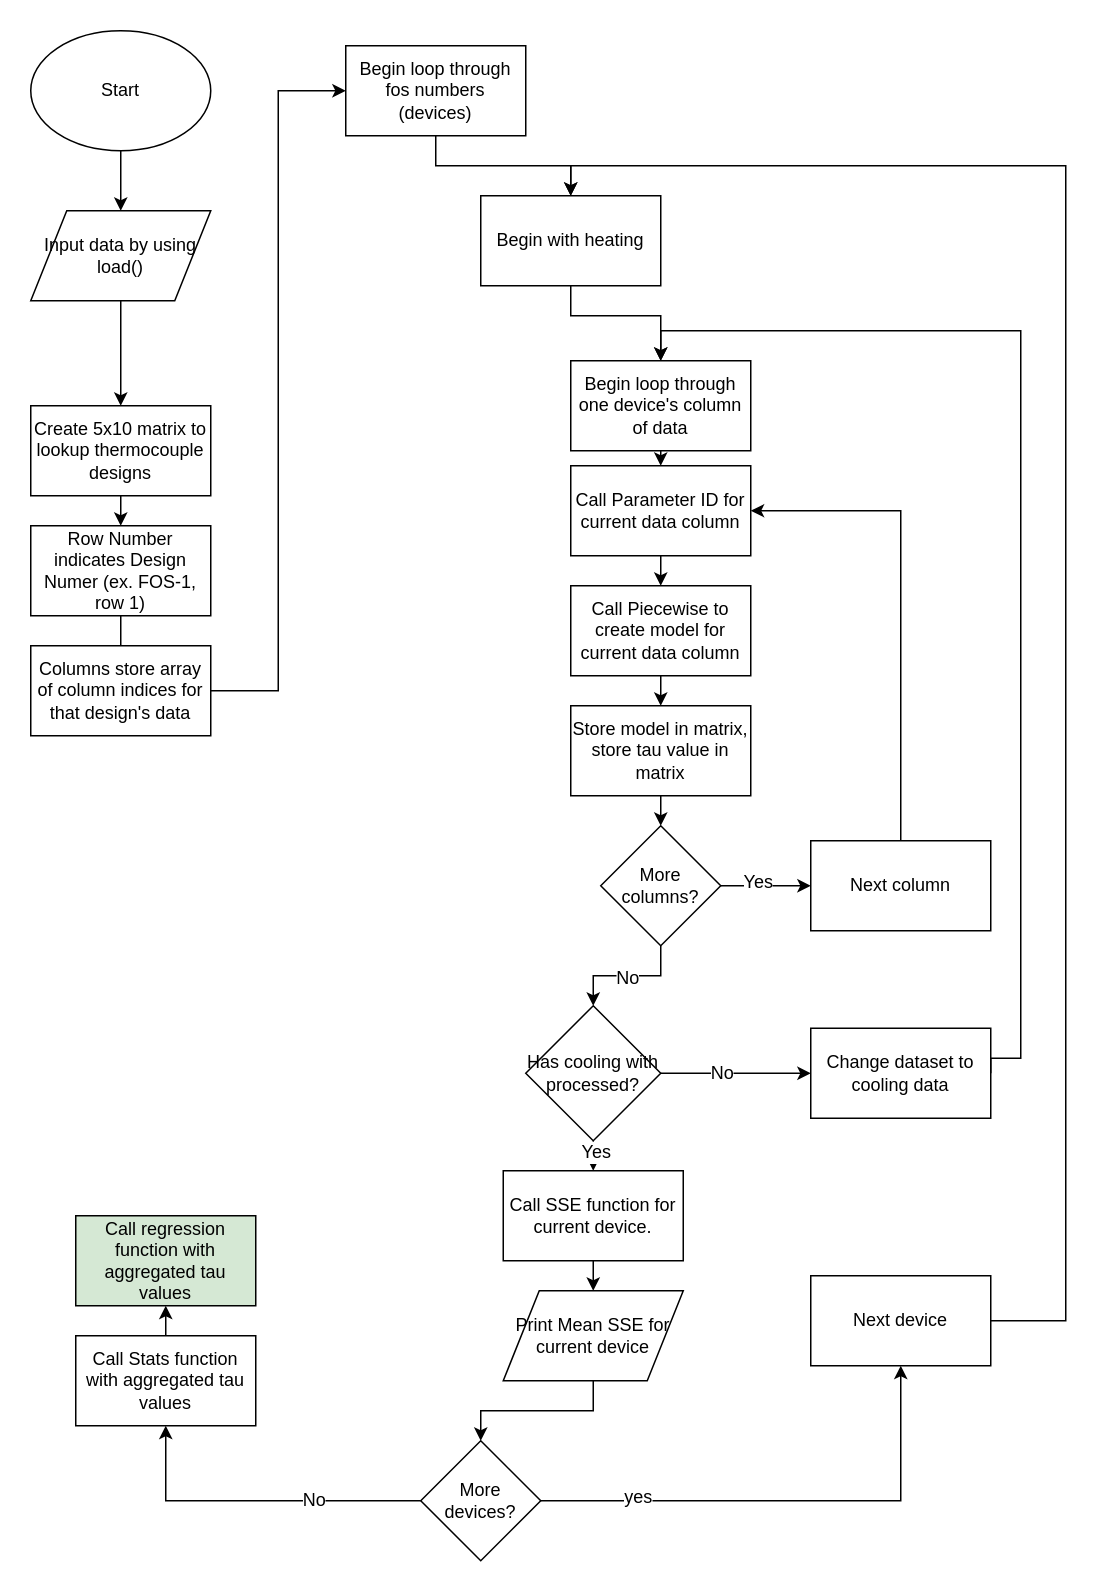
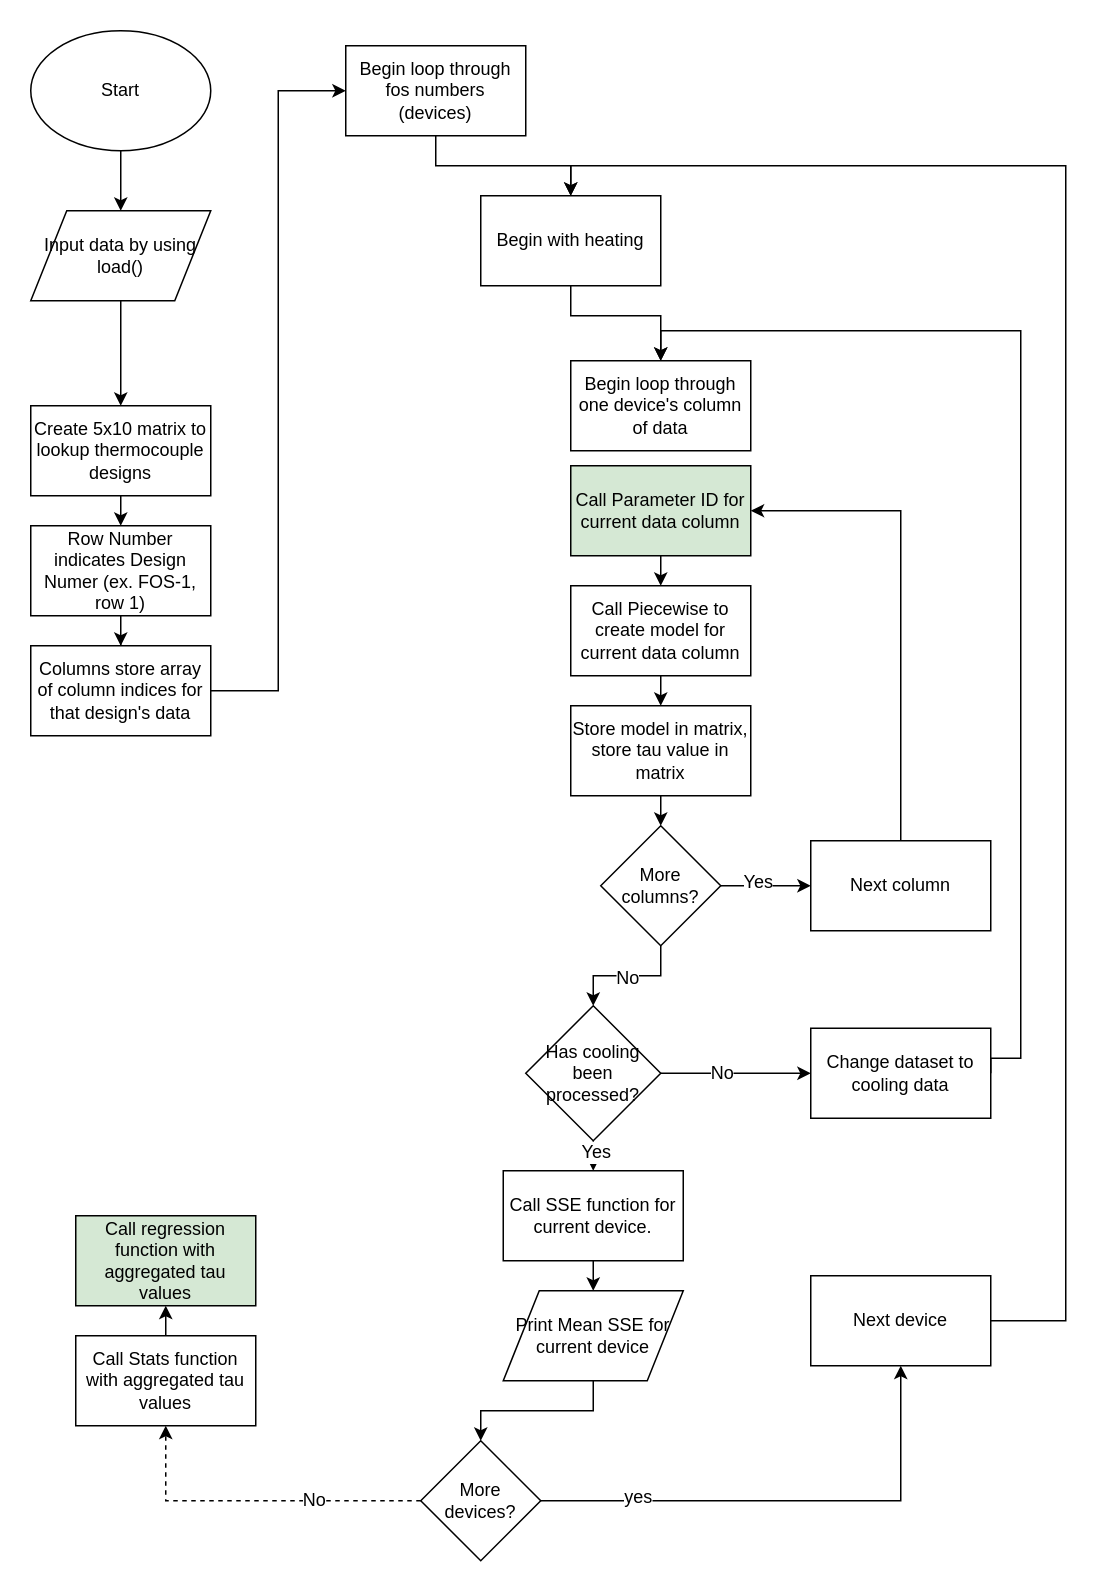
edge "Begin loop through one device's column of data" -> "Call Parameter ID for current data column": removed
node "Call Parameter ID for current data column": fillcolor #ffffff -> #d5e8d4
edge "Row Number indicates Design Numer (ex. FOS-1, row 1)" -- "Columns store array of column indices for that design's data": arrowhead none -> classic
node "Has cooling with processed?": label "Has cooling with processed?" -> "Has cooling been processed?"
edge "More devices?" -> "Call Stats function with aggregated tau values": style solid -> dashed
